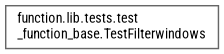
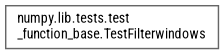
node "function.lib.tests.test _function_base.TestFilterwindows": label "function.lib.tests.test _function_base.TestFilterwindows" -> "numpy.lib.tests.test _function_base.TestFilterwindows"
